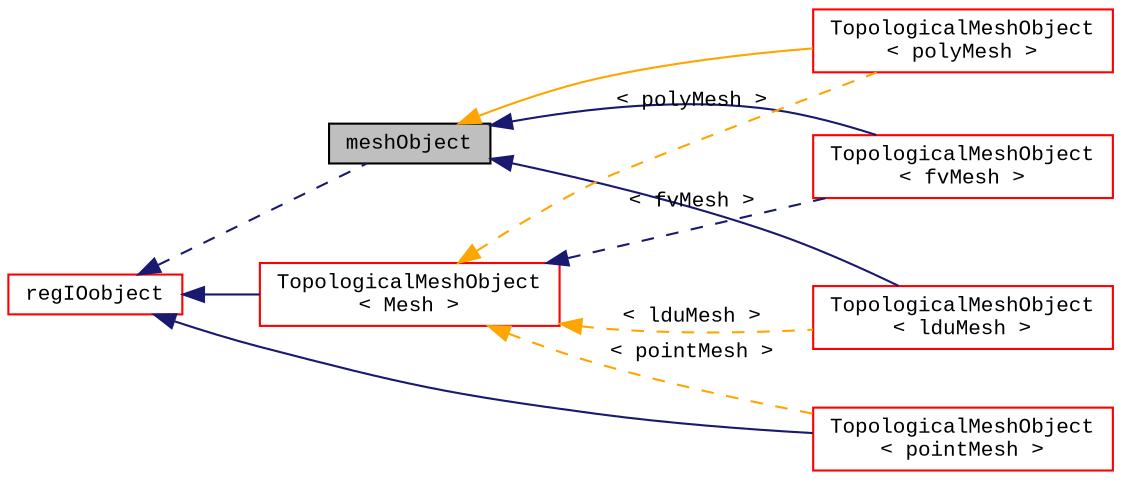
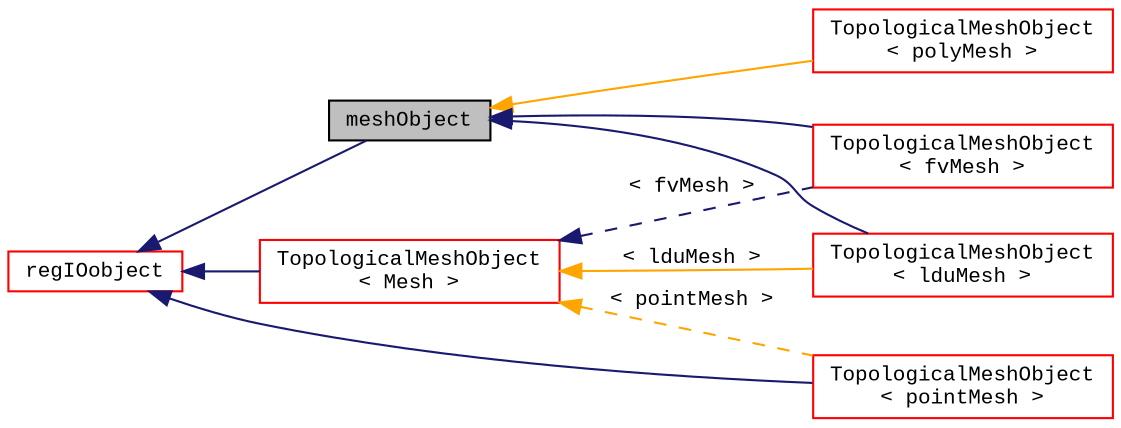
edge "TopologicalMeshObject < polyMesh >" -> "TopologicalMeshObject < Mesh >": removed, label "< polyMesh >"
edge "meshObject" -> "regIOobject": style dashed -> solid
edge "TopologicalMeshObject < lduMesh >" -> "TopologicalMeshObject < Mesh >": style dashed -> solid
